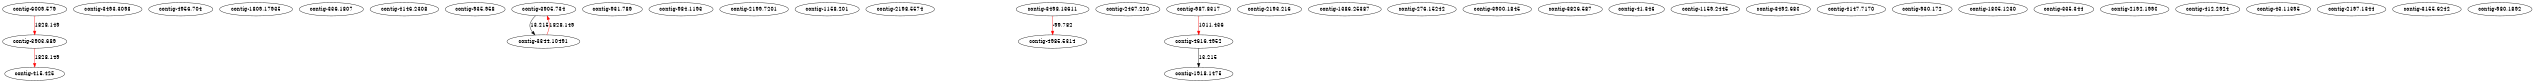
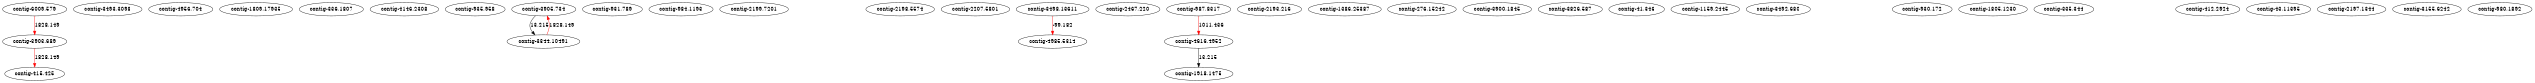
node "contig-1158,201": removed
node "contig-2207,5801": added
node "contig-4147,7170": removed
node "contig-2192,1990": removed
edge "contig-3498,13611" -> "contig-4985,5314": label "-99,782" -> "-99,182"
